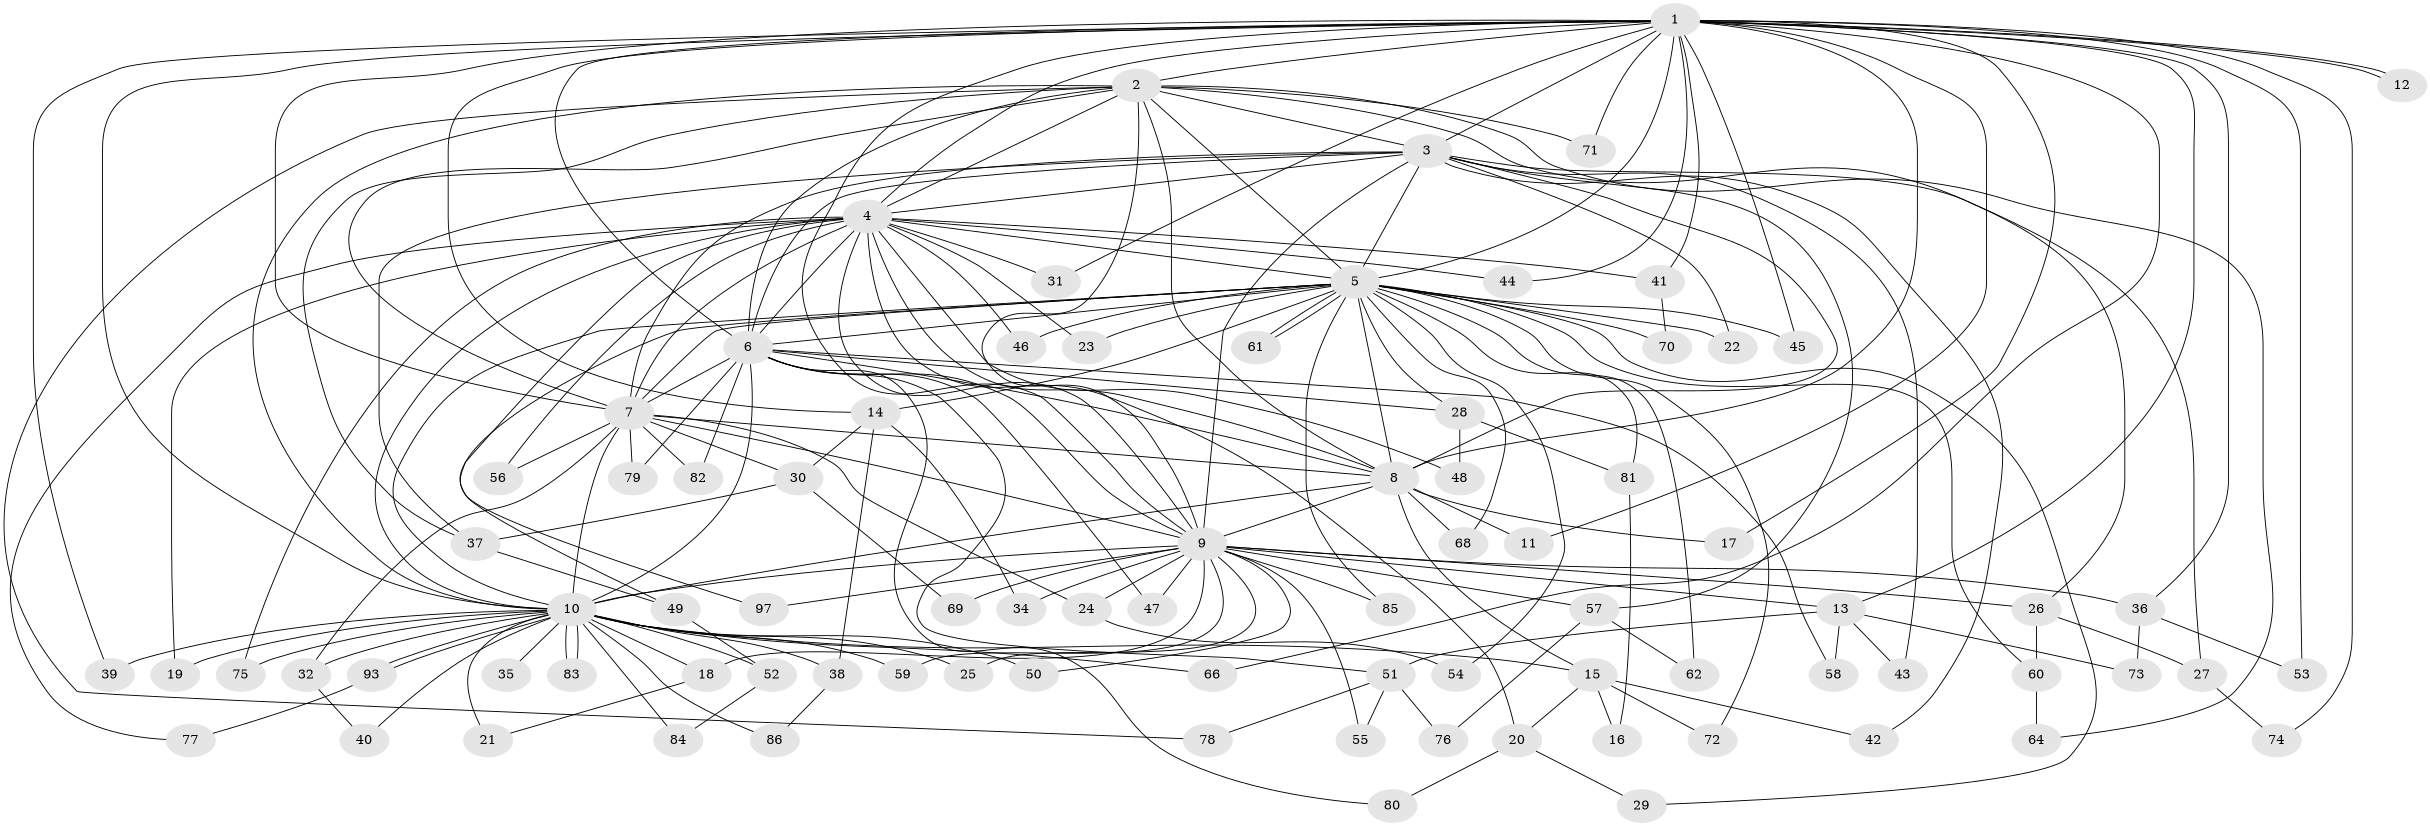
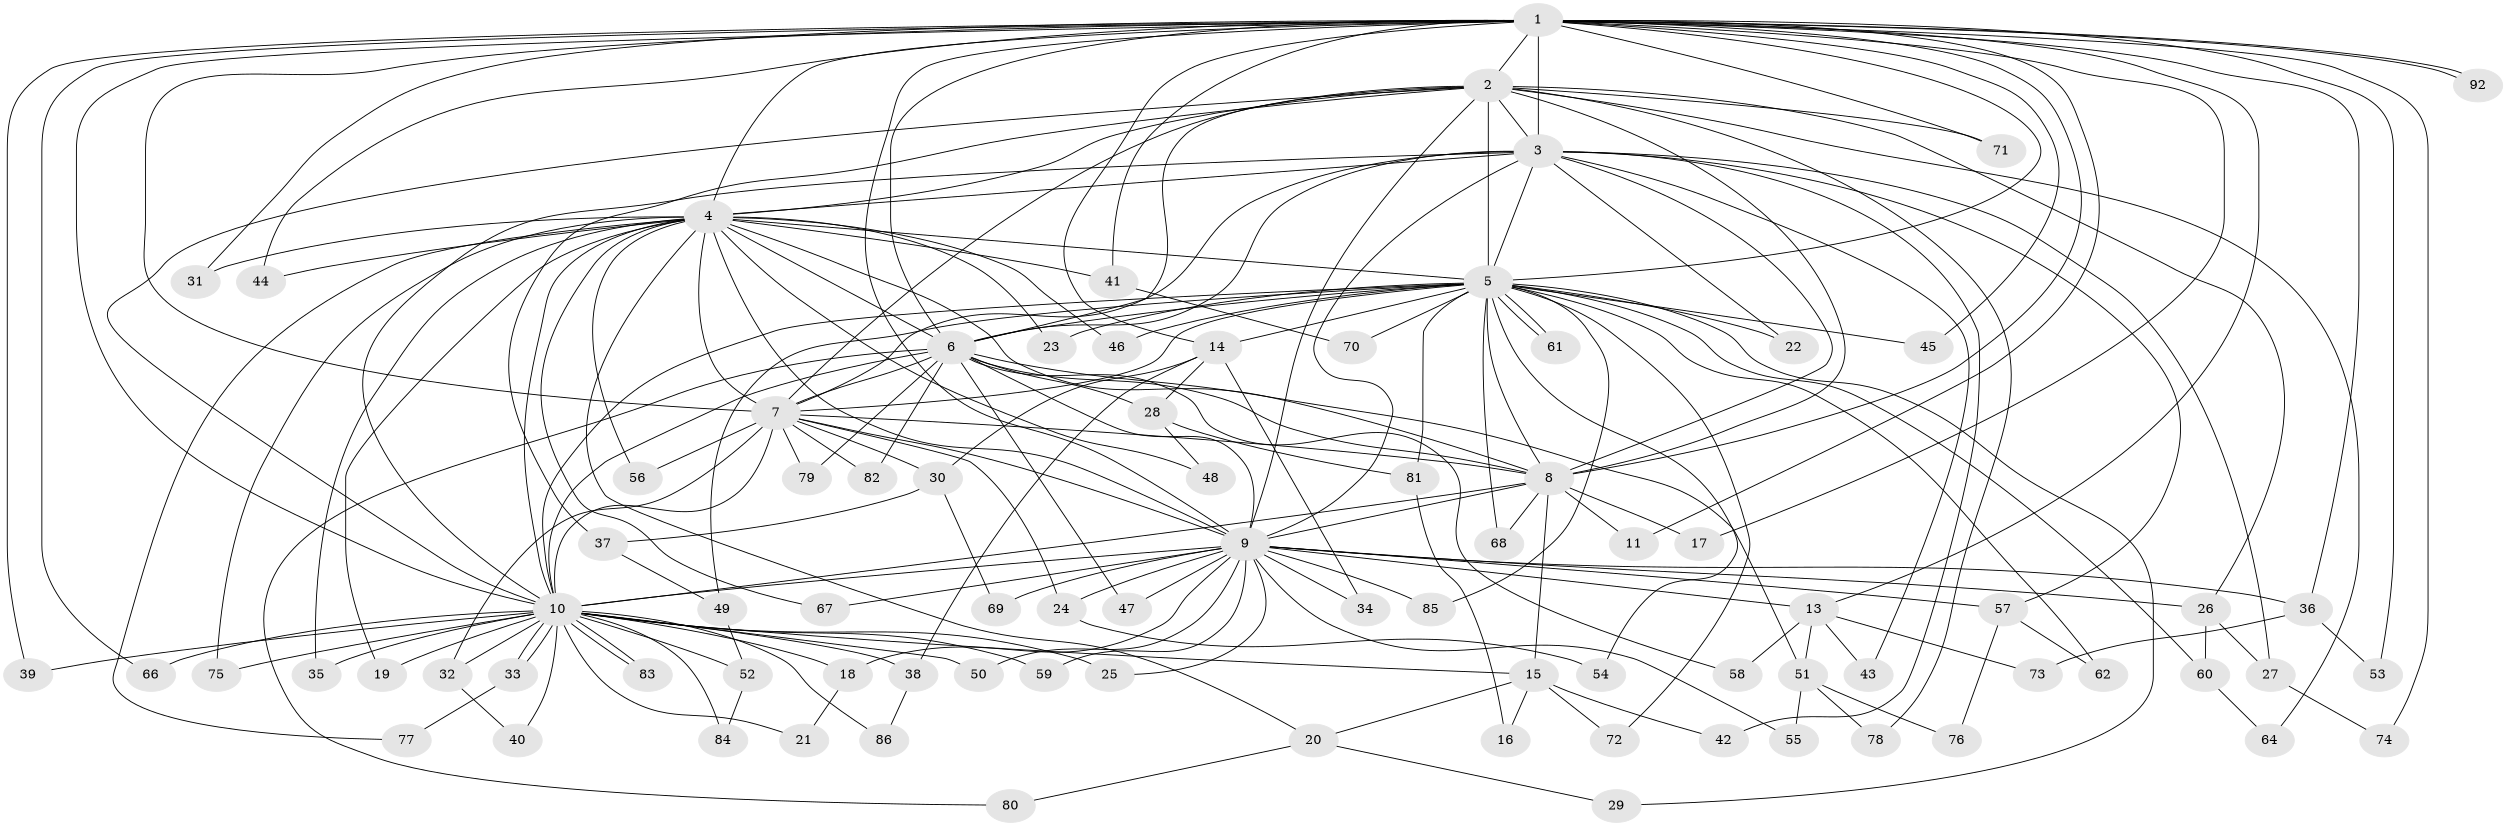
node "12": label "12" -> "92"
edge "3" -- "37": now "3" -- "10"
edge "4" -- "35": added
edge "5" -- "28": now "14" -- "28"
node "97": label "97" -> "67"
node "93": label "93" -> "33"
